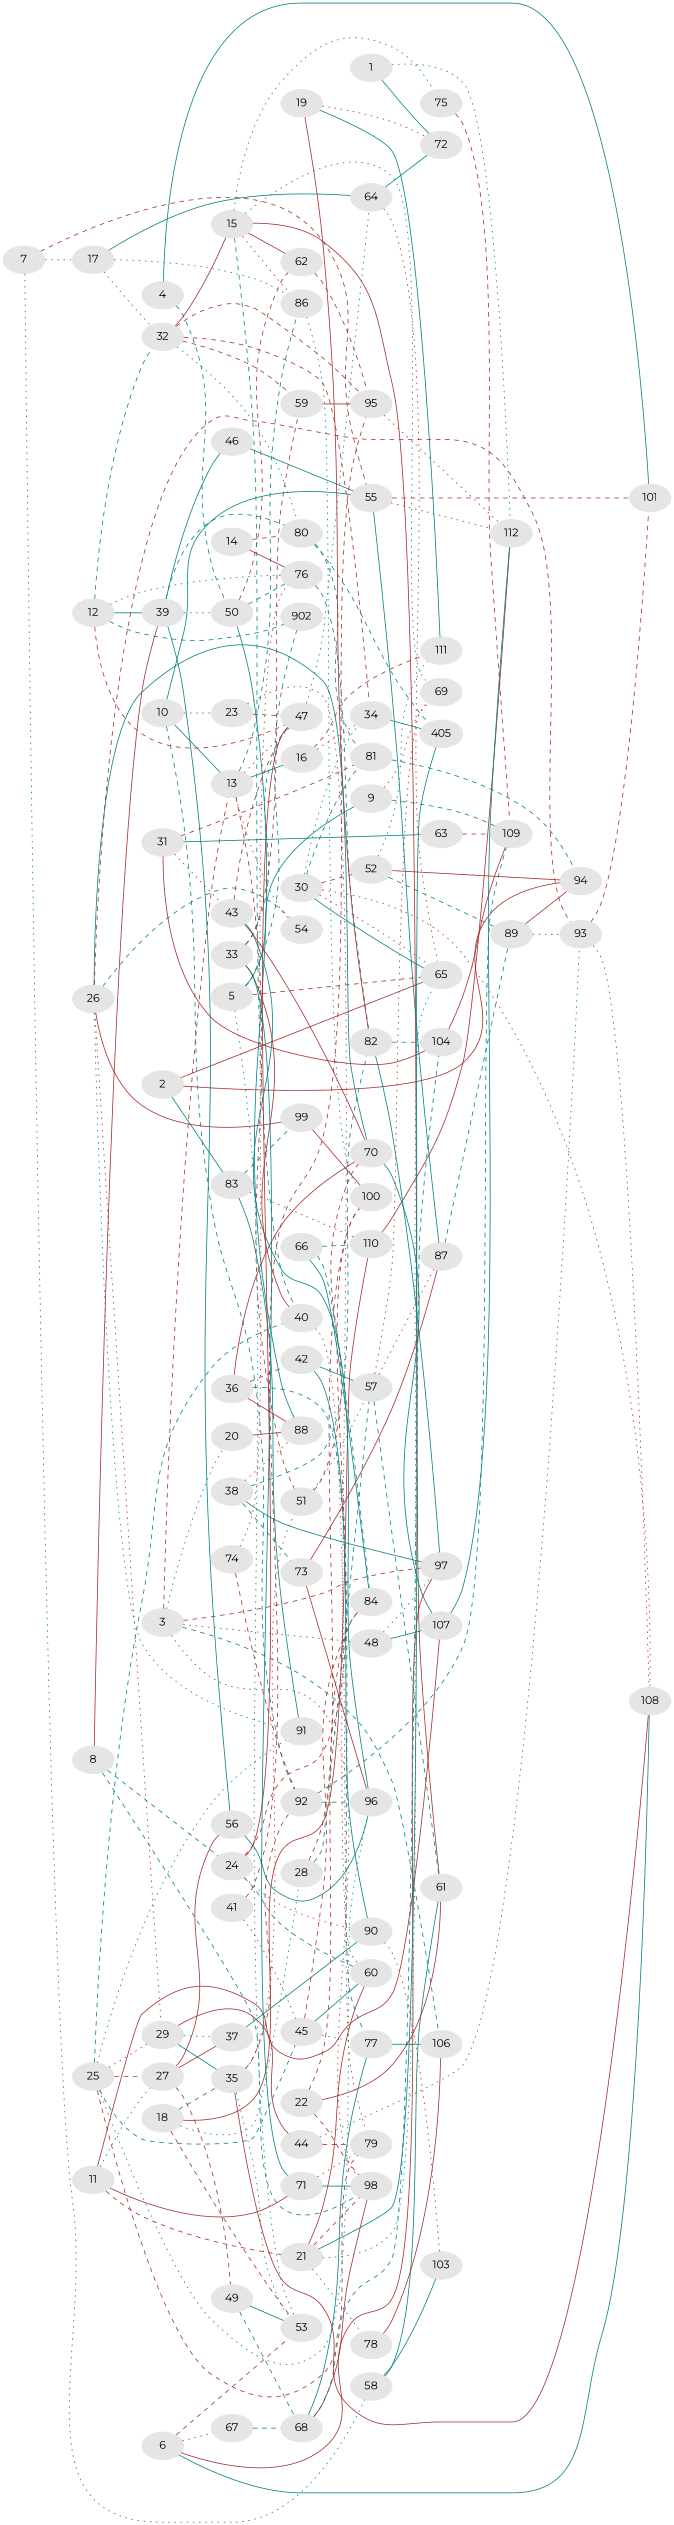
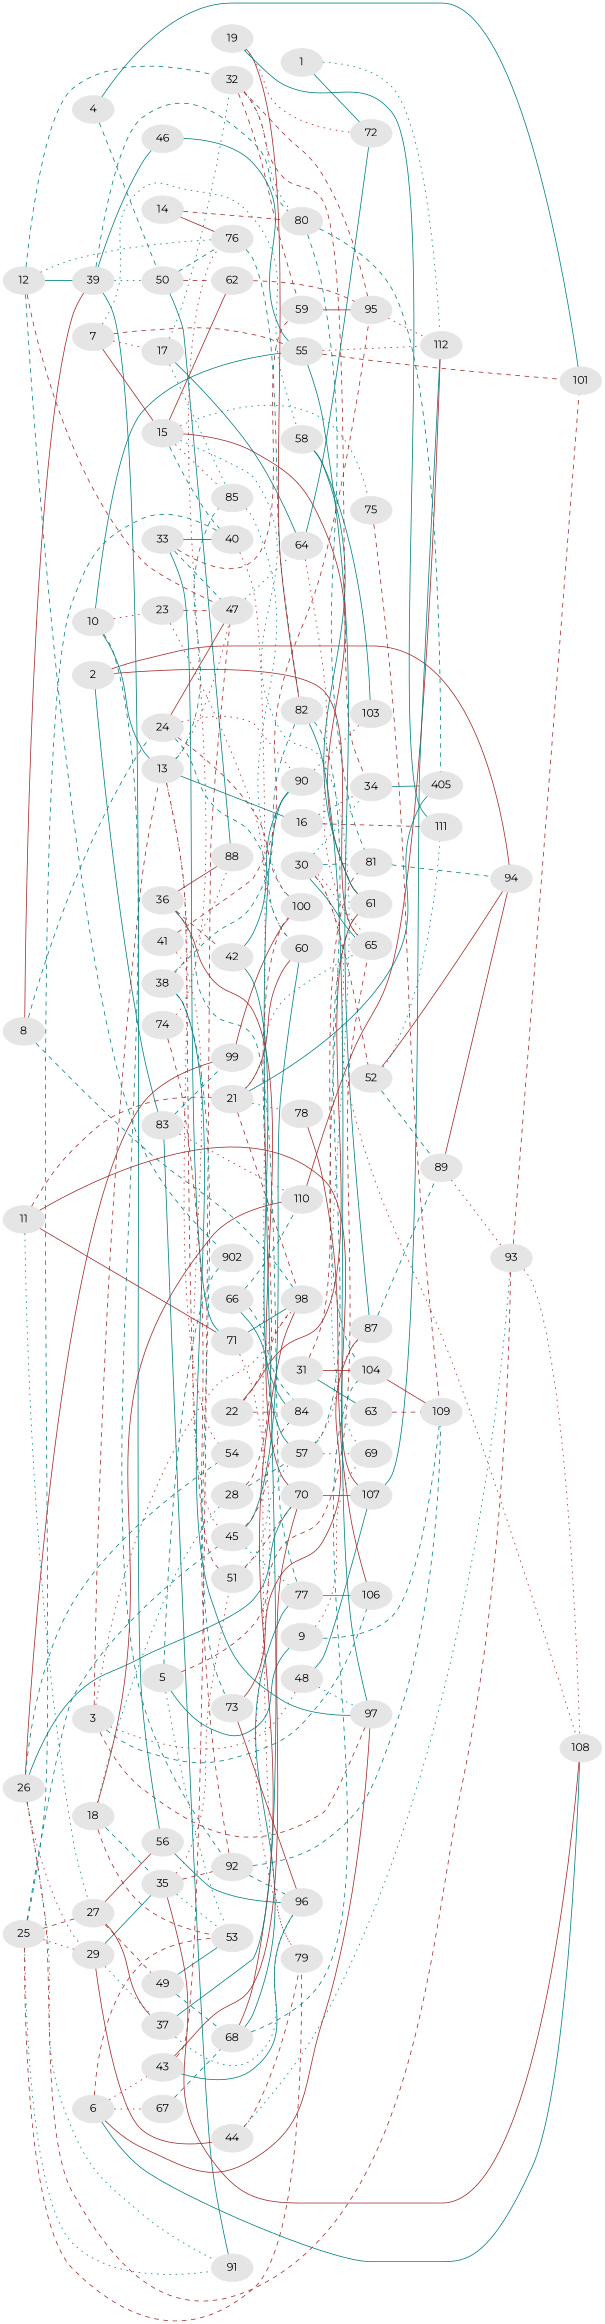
edge "15" -- "32": now "15" -- "7"
node "86": label "86" -> "85"
edge "31" -- "43": now "6" -- "43"
node "20": removed
edge "96" -- "25": now "96" -- "37"
